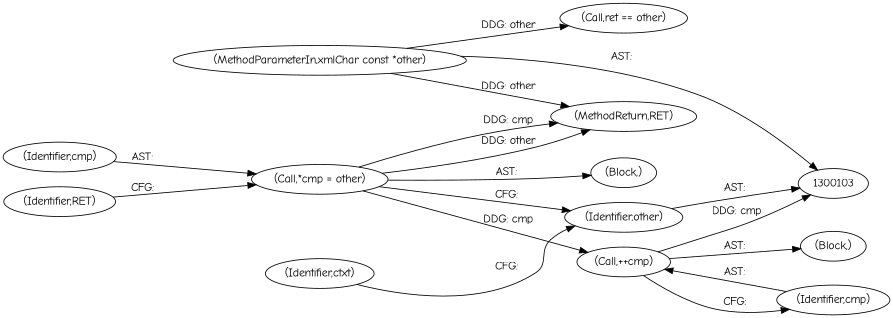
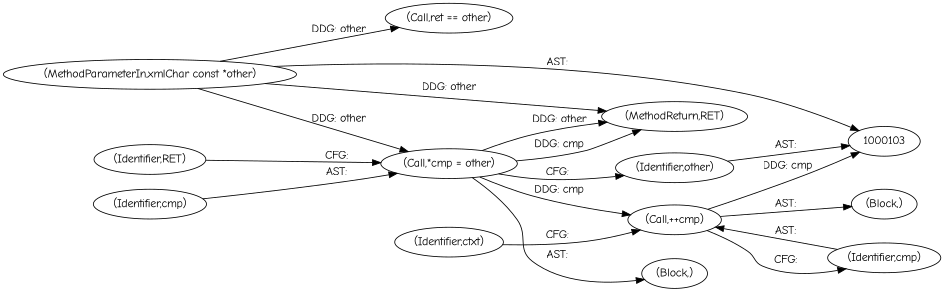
edge "(MethodParameterIn,xmlChar const *other)" -> "(Call,*cmp = other)": added, label "DDG: other"
node "1300103": label "1300103" -> "1000103"
edge "(Identifier,ctxt)" -> "(Identifier,other)": now "(Identifier,ctxt)" -> "(Call,++cmp)"
